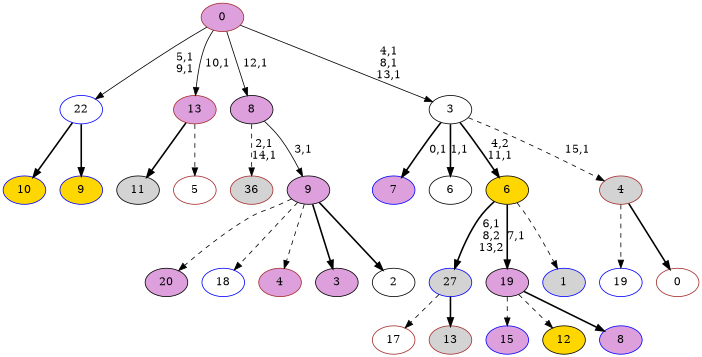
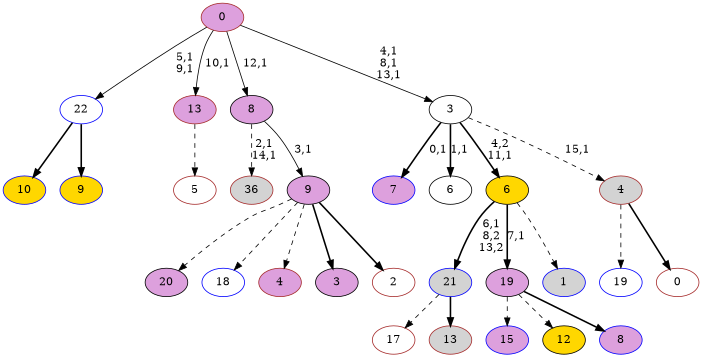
node "11": removed
node "2": color black -> brown
node "27": label "27" -> "21"
